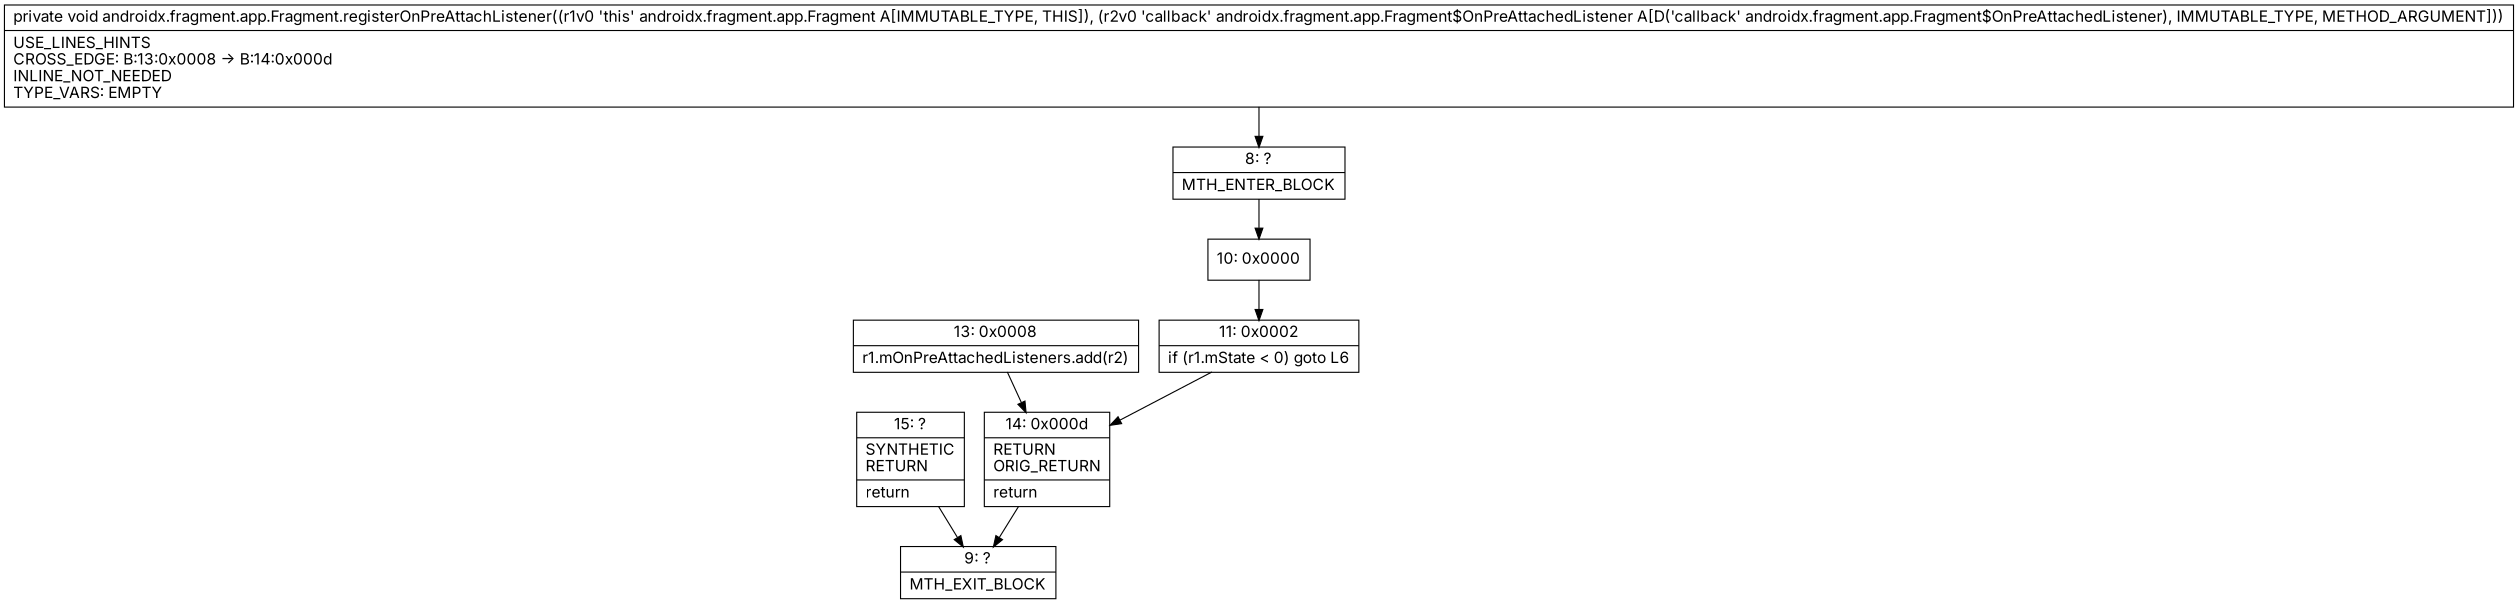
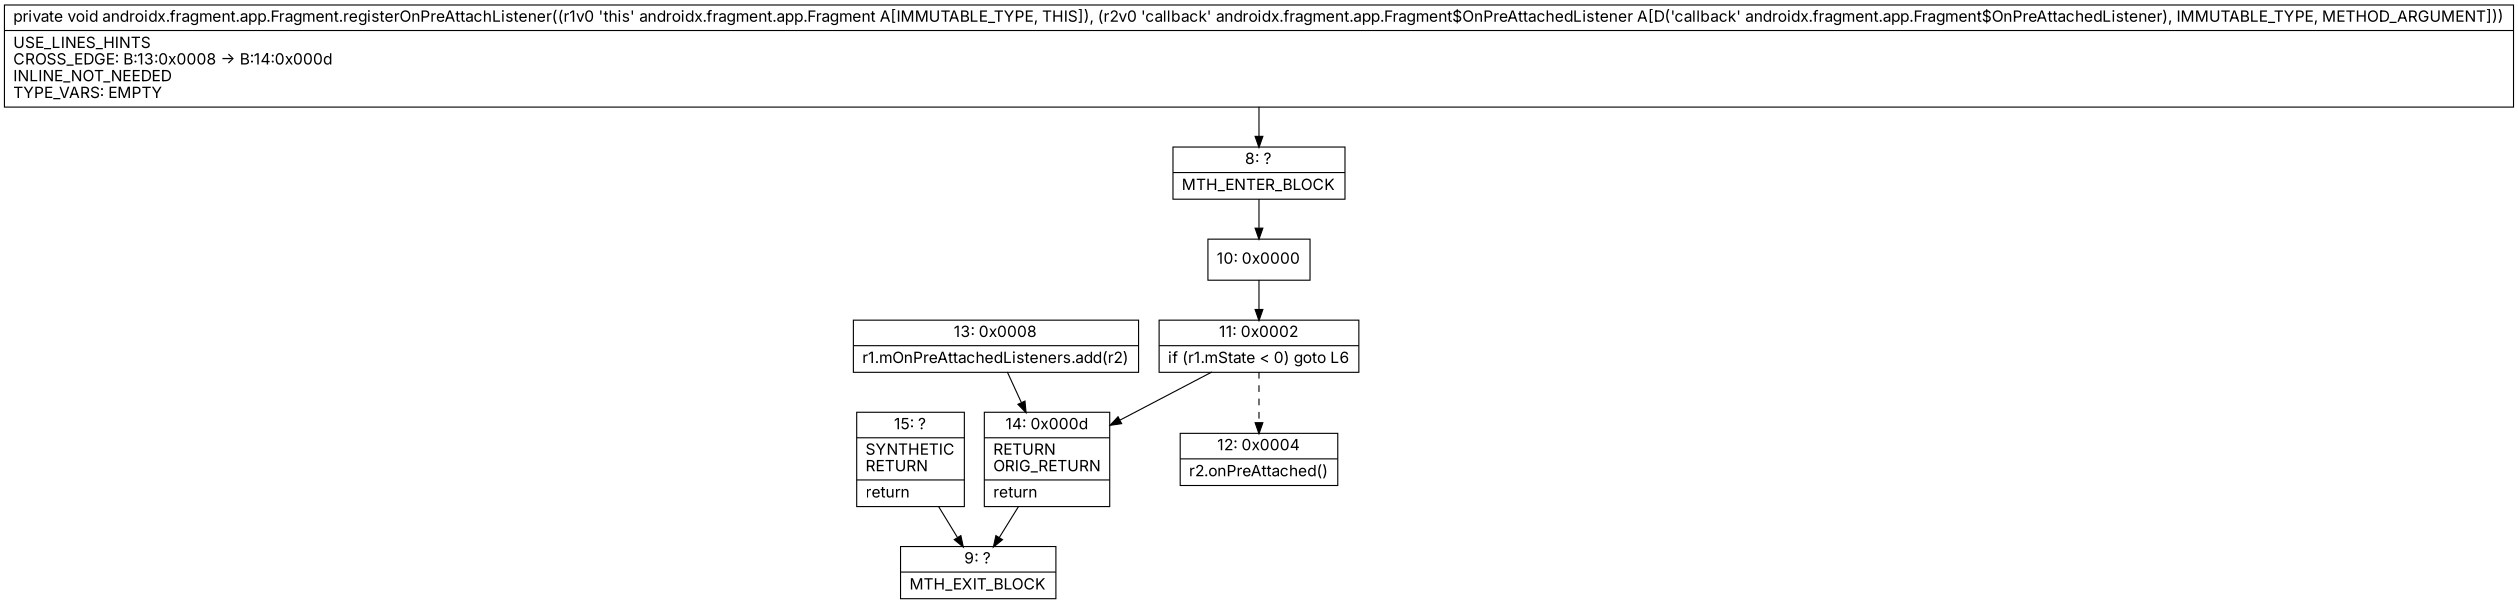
node "12: 0x0004": added
